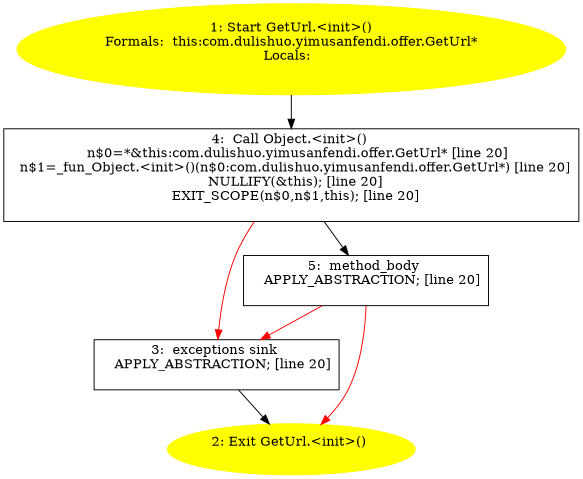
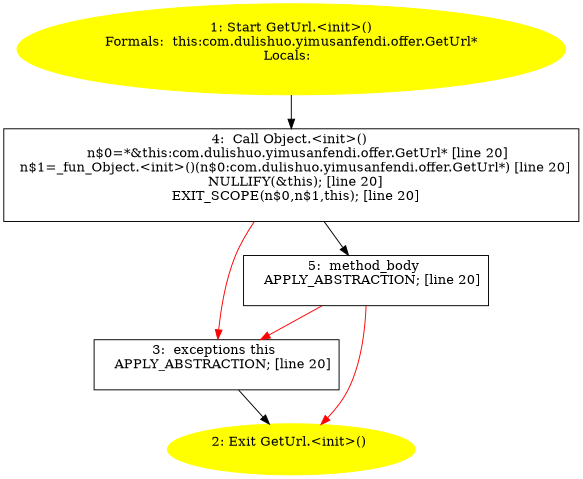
node "3:  exceptions sink APPLY_ABSTRACTION; [line 20]": label "3:  exceptions sink APPLY_ABSTRACTION; [line 20]" -> "3:  exceptions this APPLY_ABSTRACTION; [line 20]"
